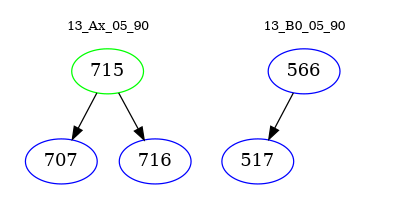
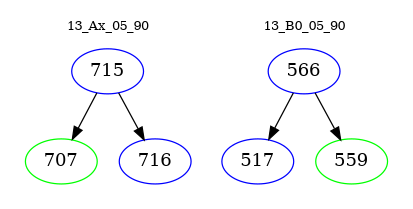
node "715": color green -> blue
node "707": color blue -> green
node "559": added
